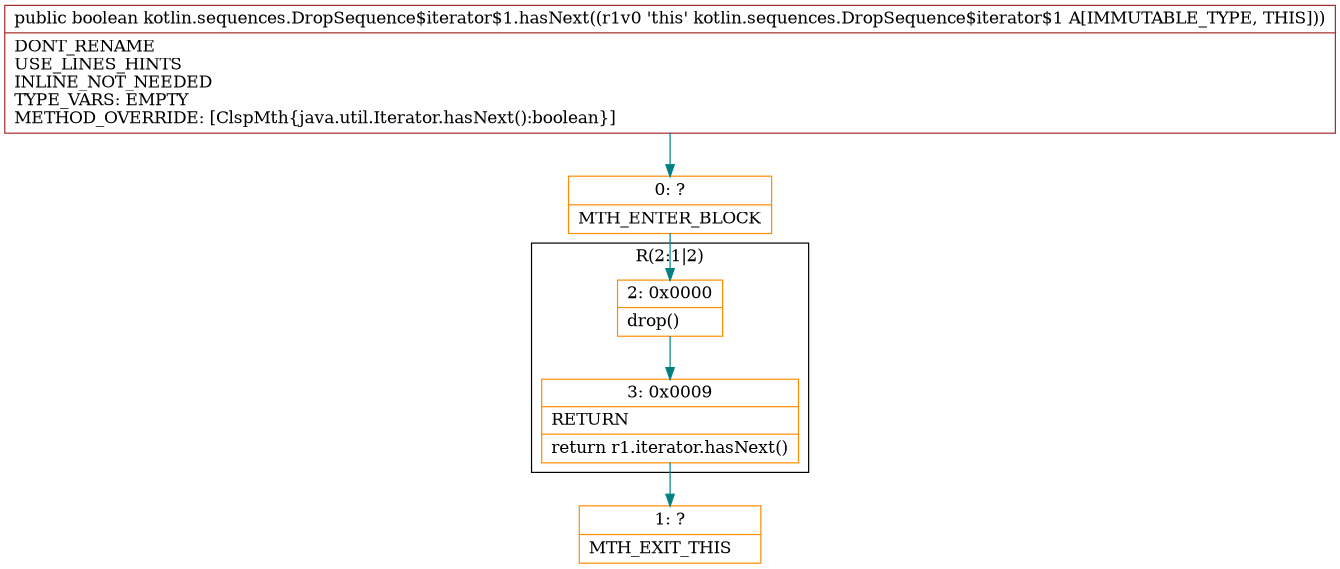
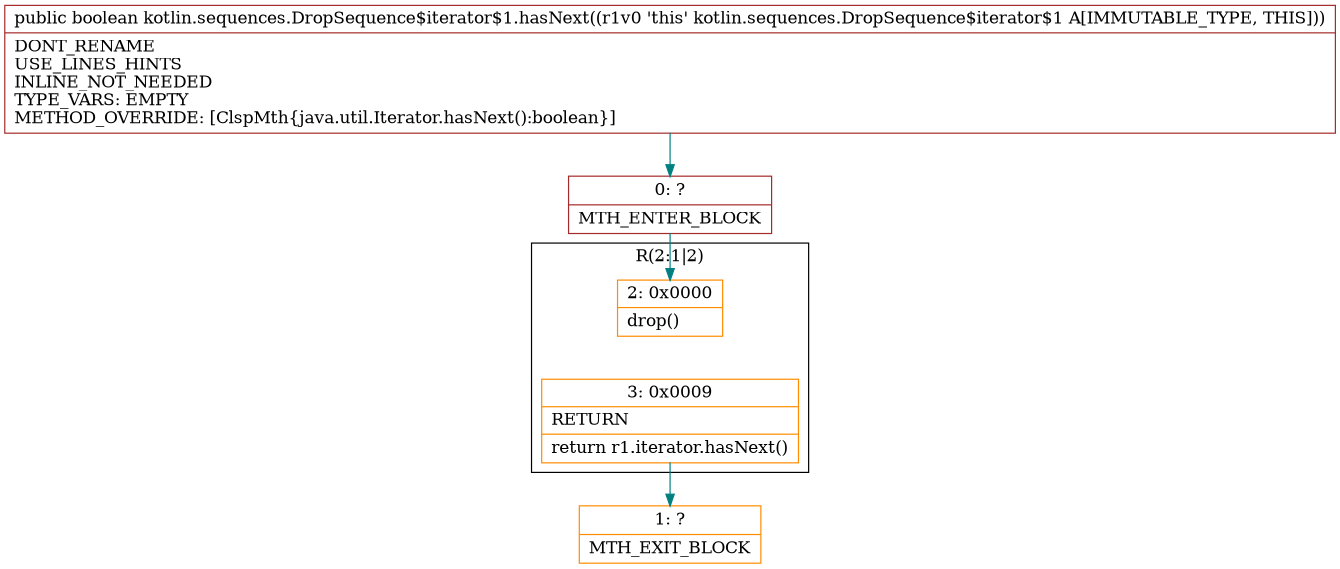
node "0: ?": color darkorange -> brown
edge "2: 0x0000" -> "3: 0x0009": removed
node "1: ?": text "MTH_EXIT_THIS" -> "MTH_EXIT_BLOCK"
